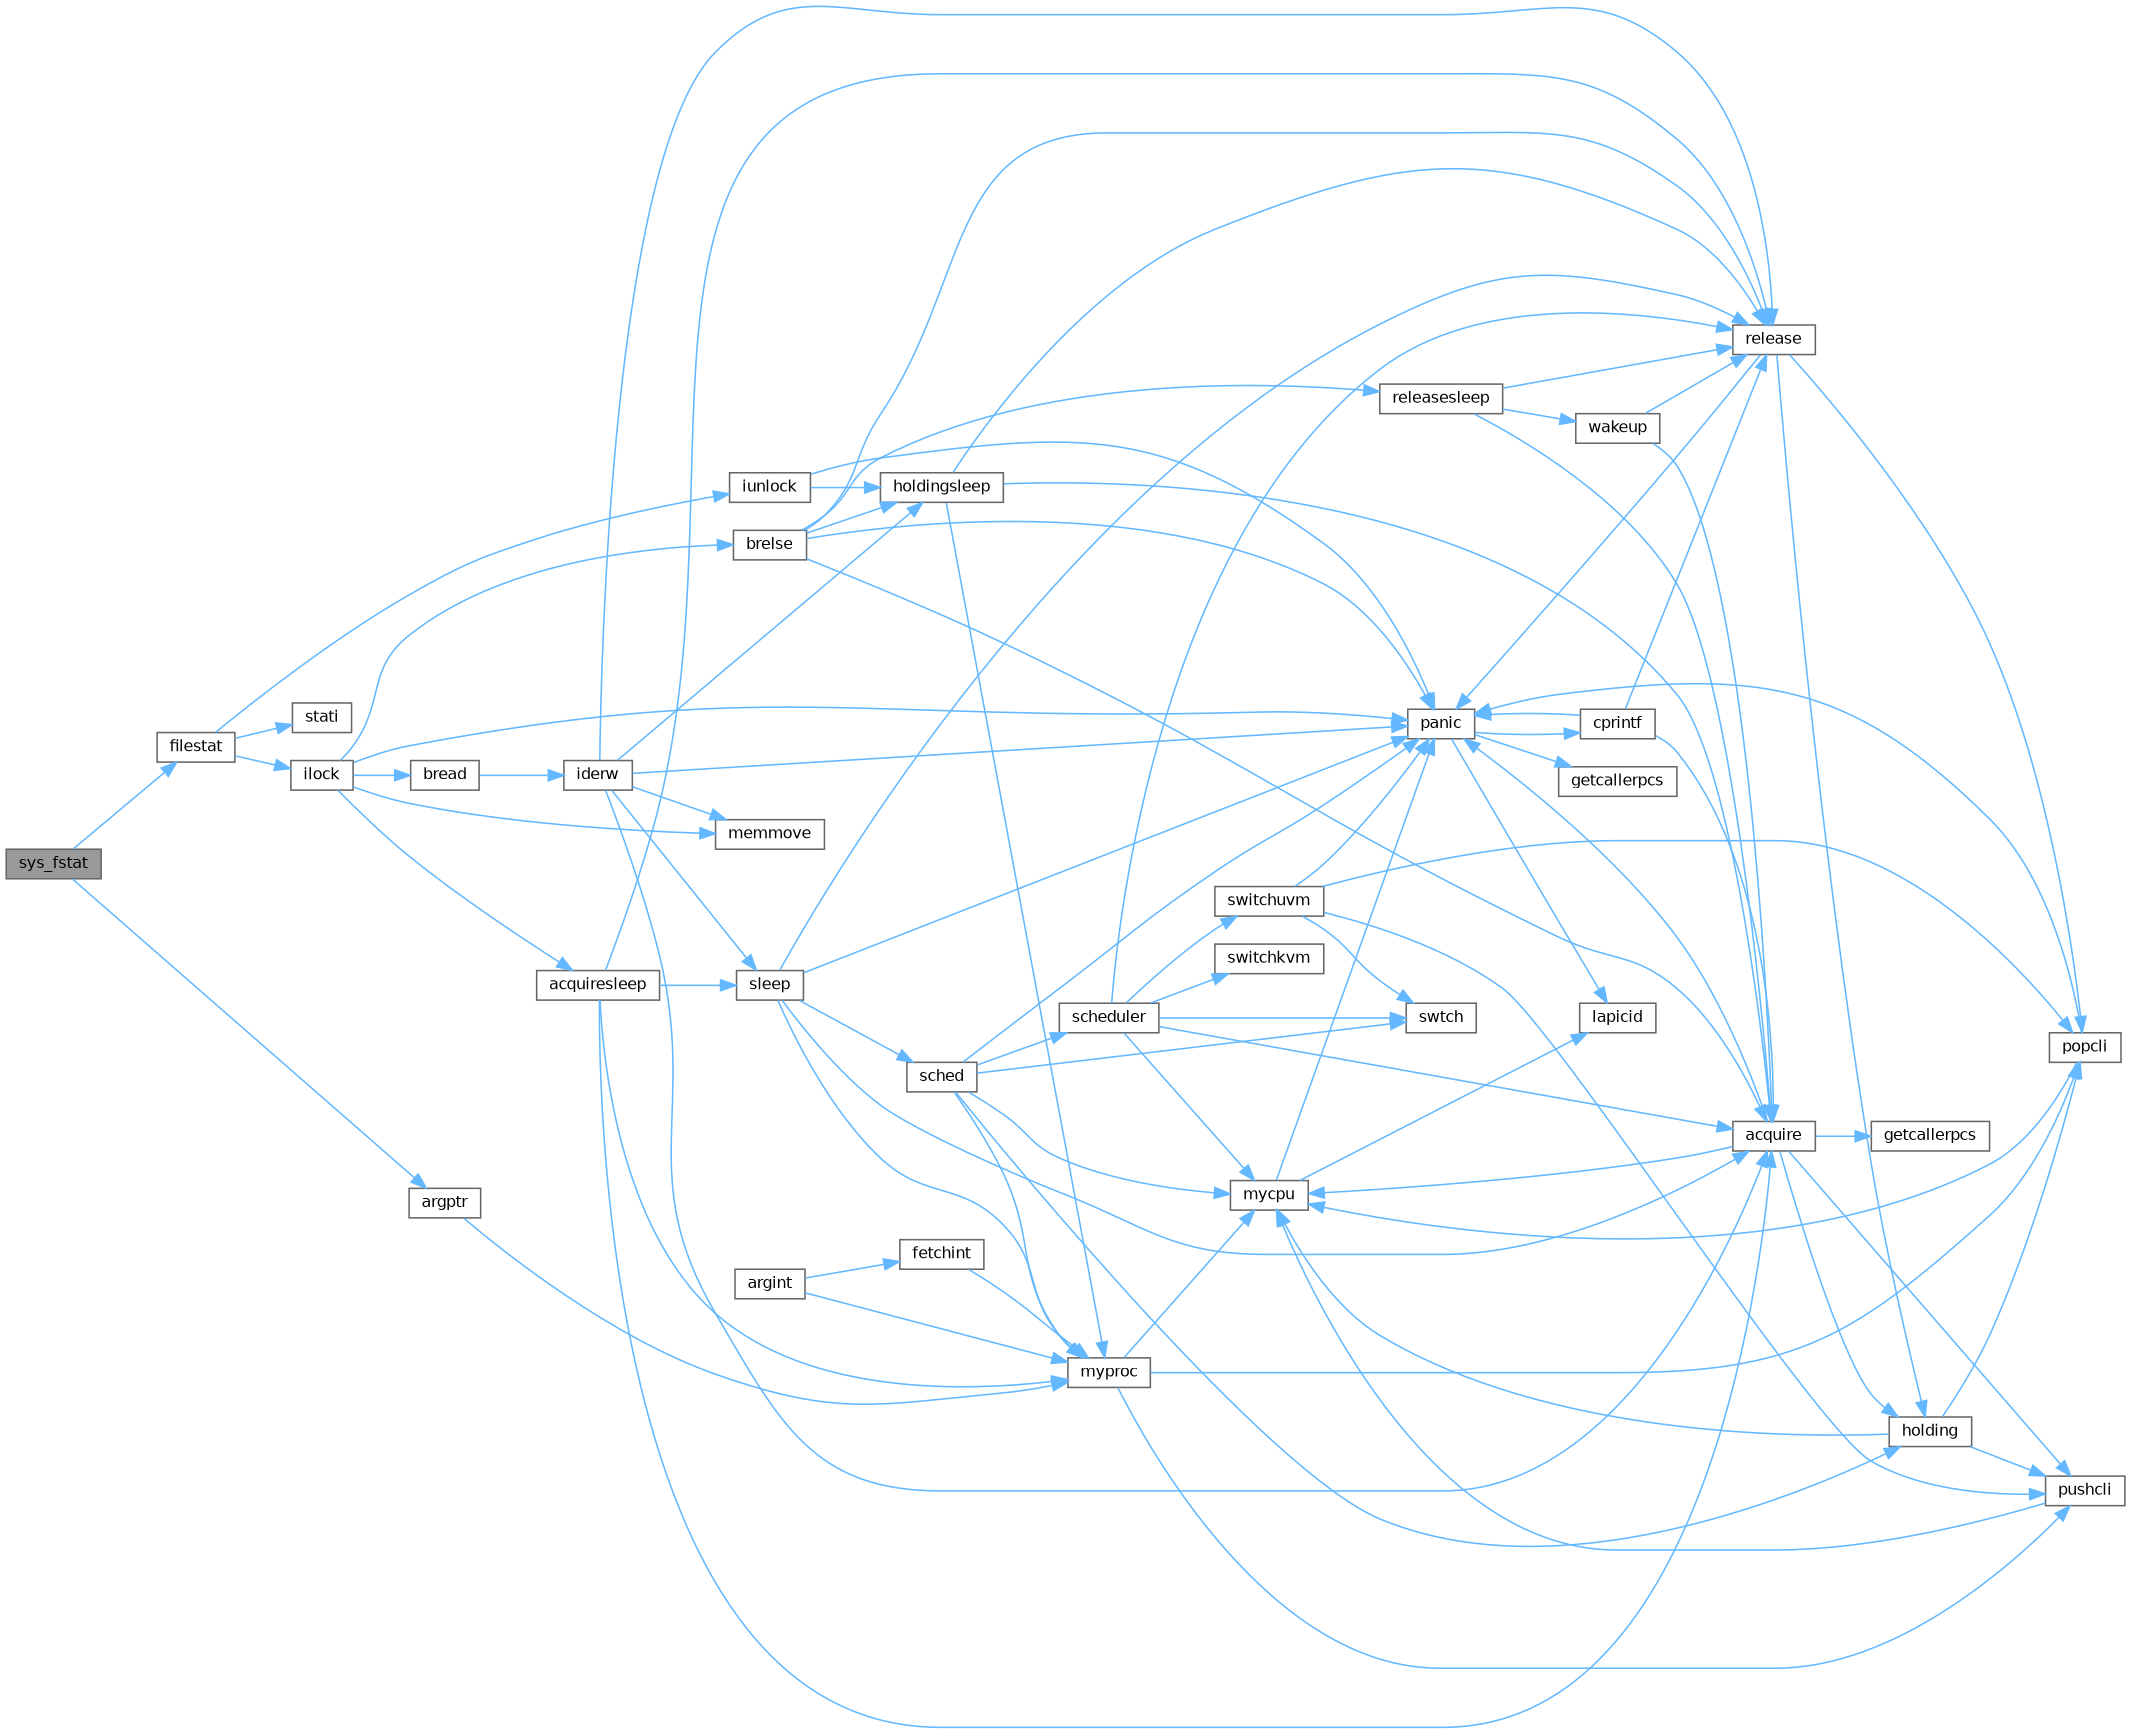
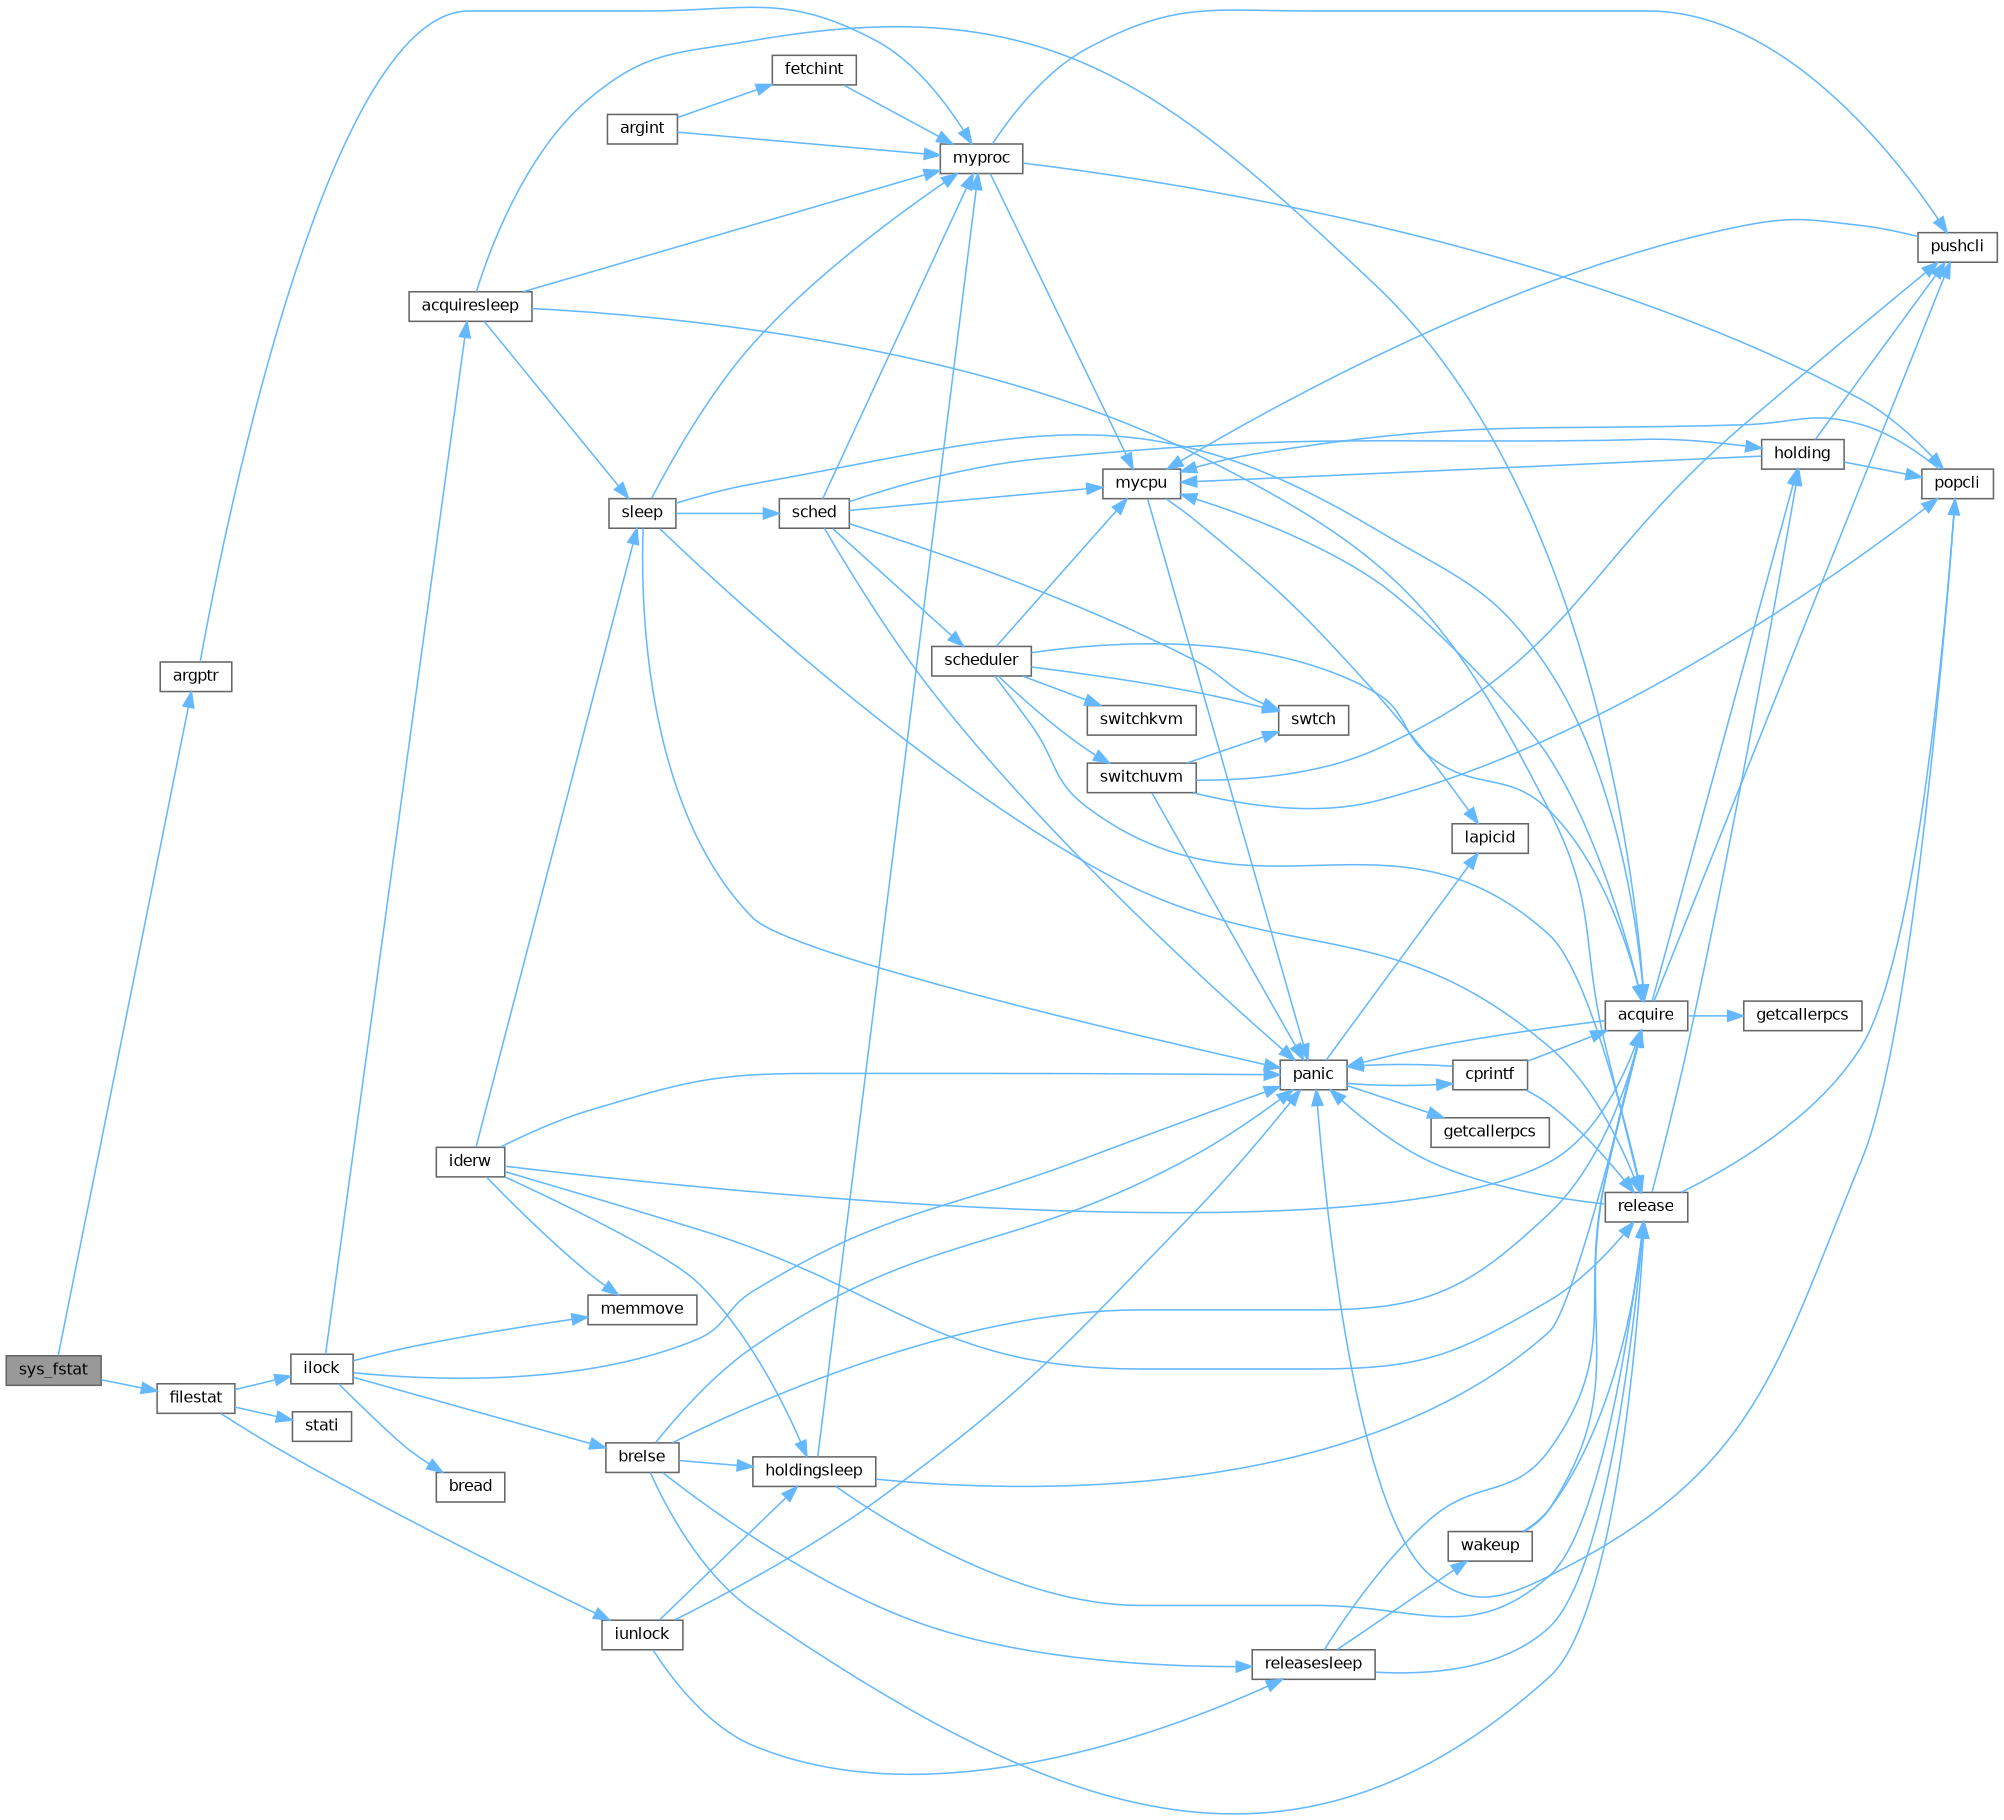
edge "bread" -> "iderw": removed
edge "iunlock" -> "releasesleep": added
